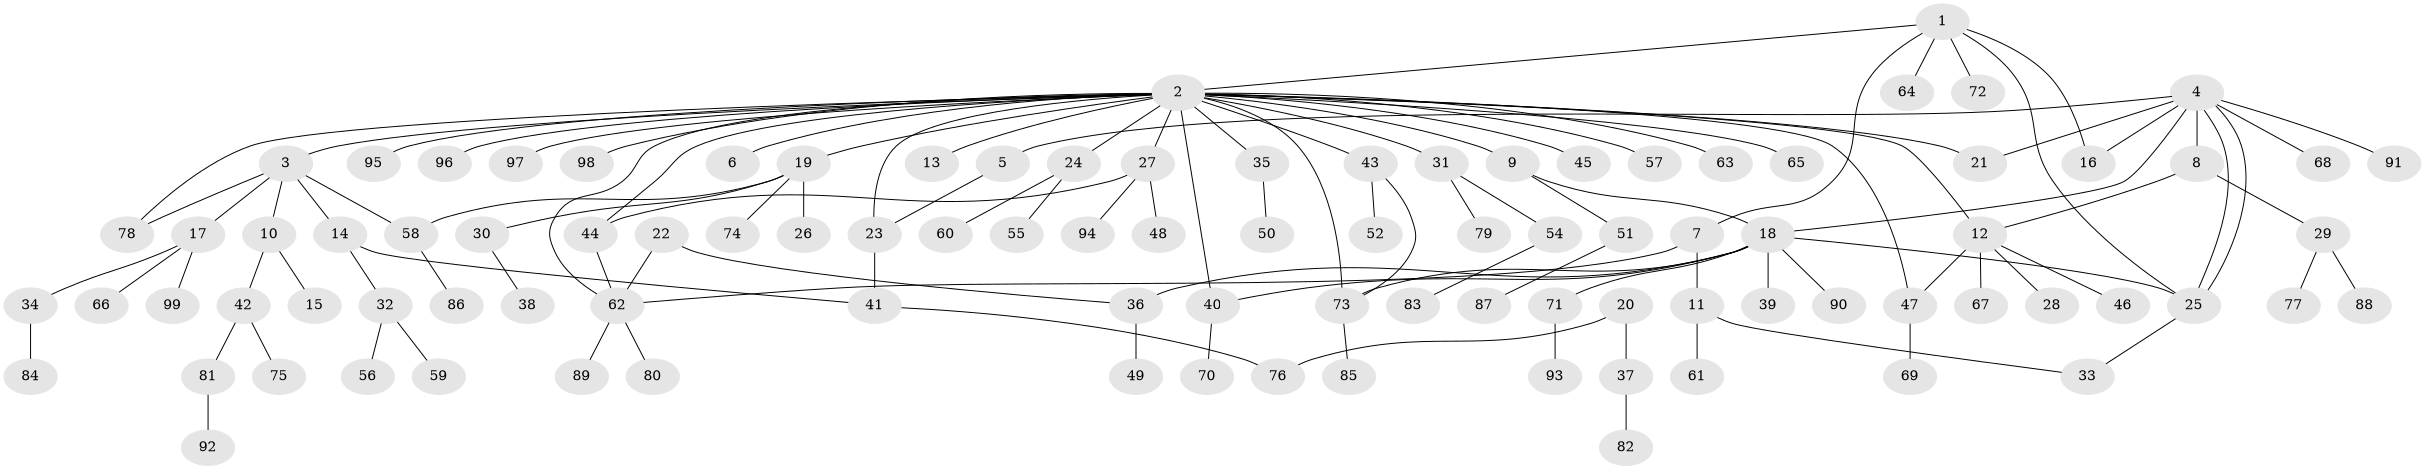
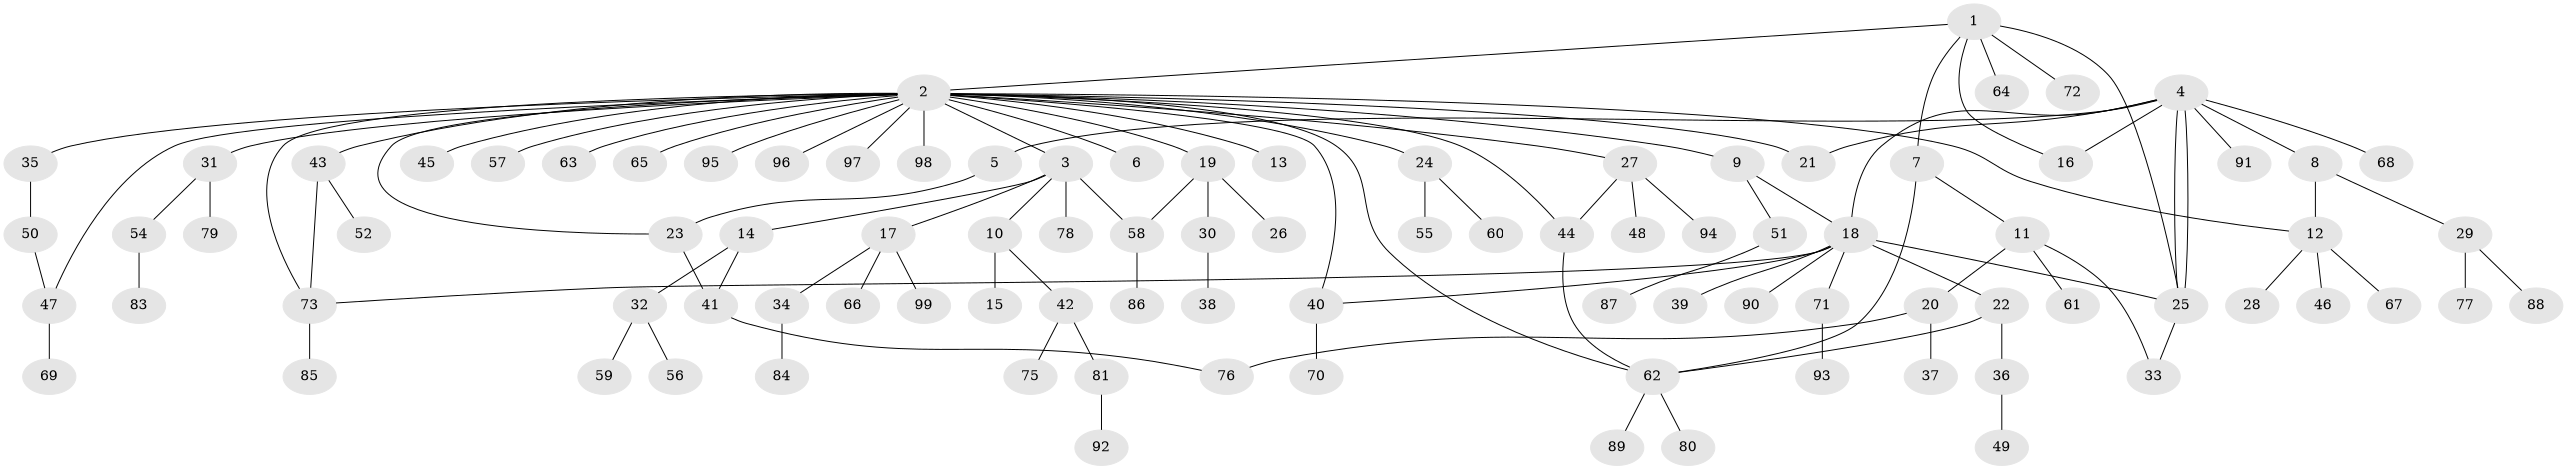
edge "2" -- "78": removed
node "74": removed
edge "12" -- "47": now "50" -- "47"
edge "11" -- "20": added
edge "18" -- "36": now "18" -- "22"
node "82": removed
